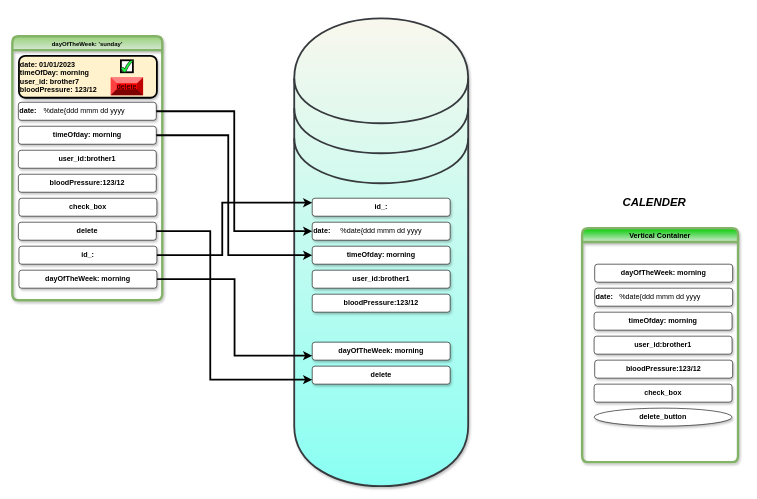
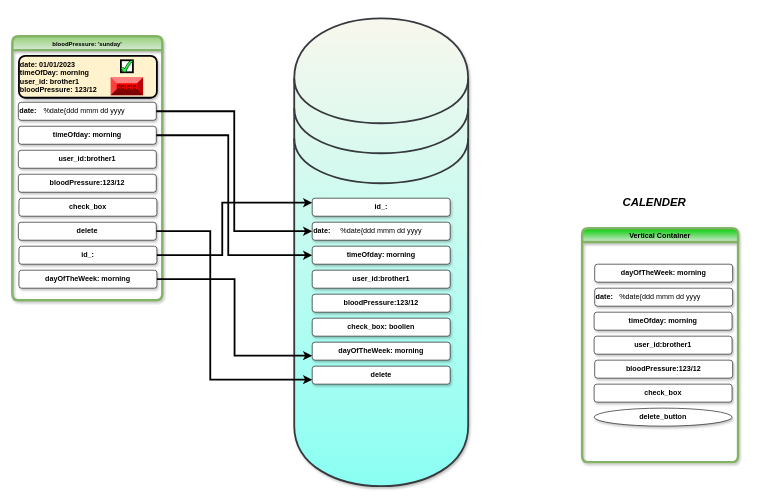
node "dayOfTheWeek: 'sunday'": label "dayOfTheWeek: 'sunday'" -> "bloodPressure: 'sunday'"
node "date: 01/01/2023 timeOfDay: morning user_id: brother7 bloodPressure: 123/12": label "date: 01/01/2023 timeOfDay: morning user_id: brother7 bloodPressure: 123/12" -> "date: 01/01/2023 timeOfDay: morning user_id: brother1 bloodPressure: 123/12"
node "check_box: boolien": added
